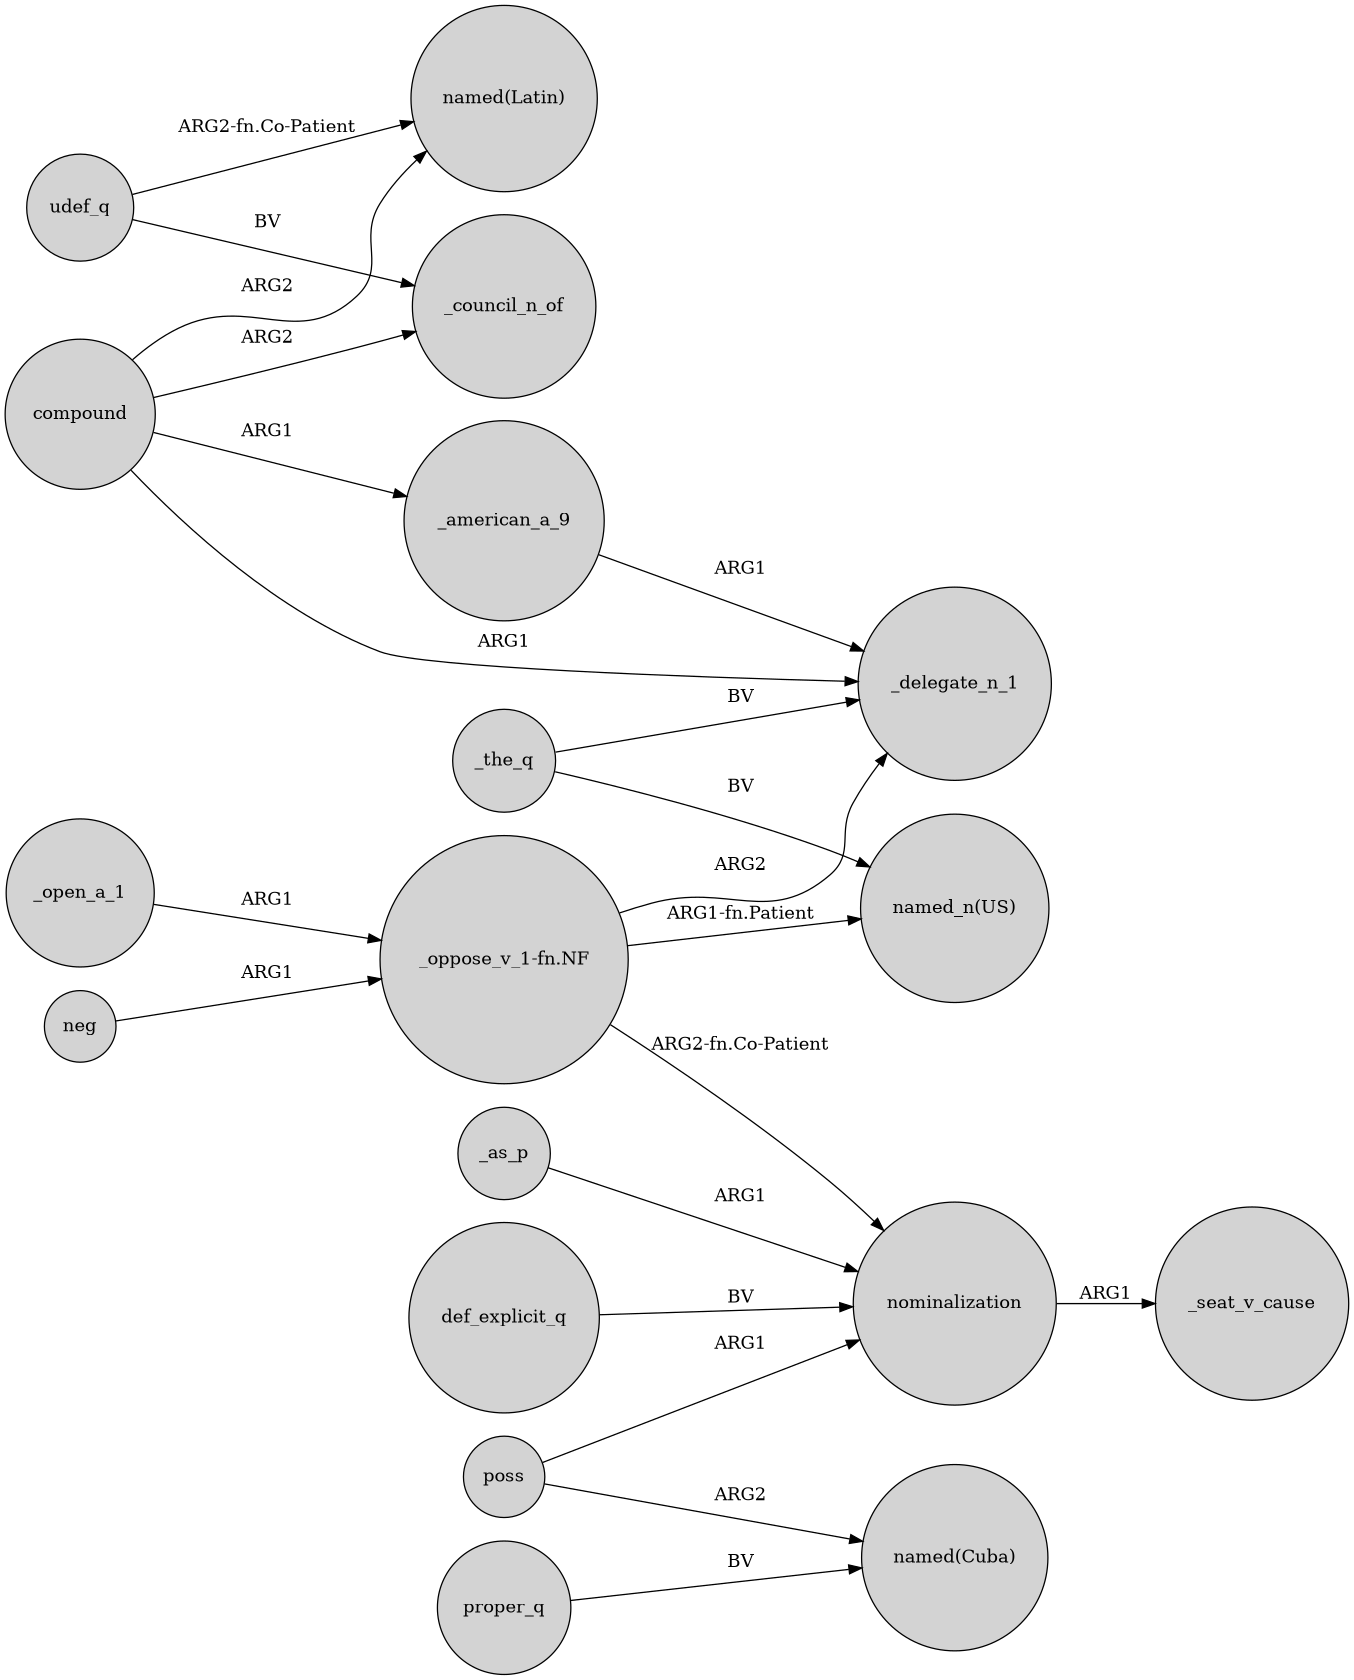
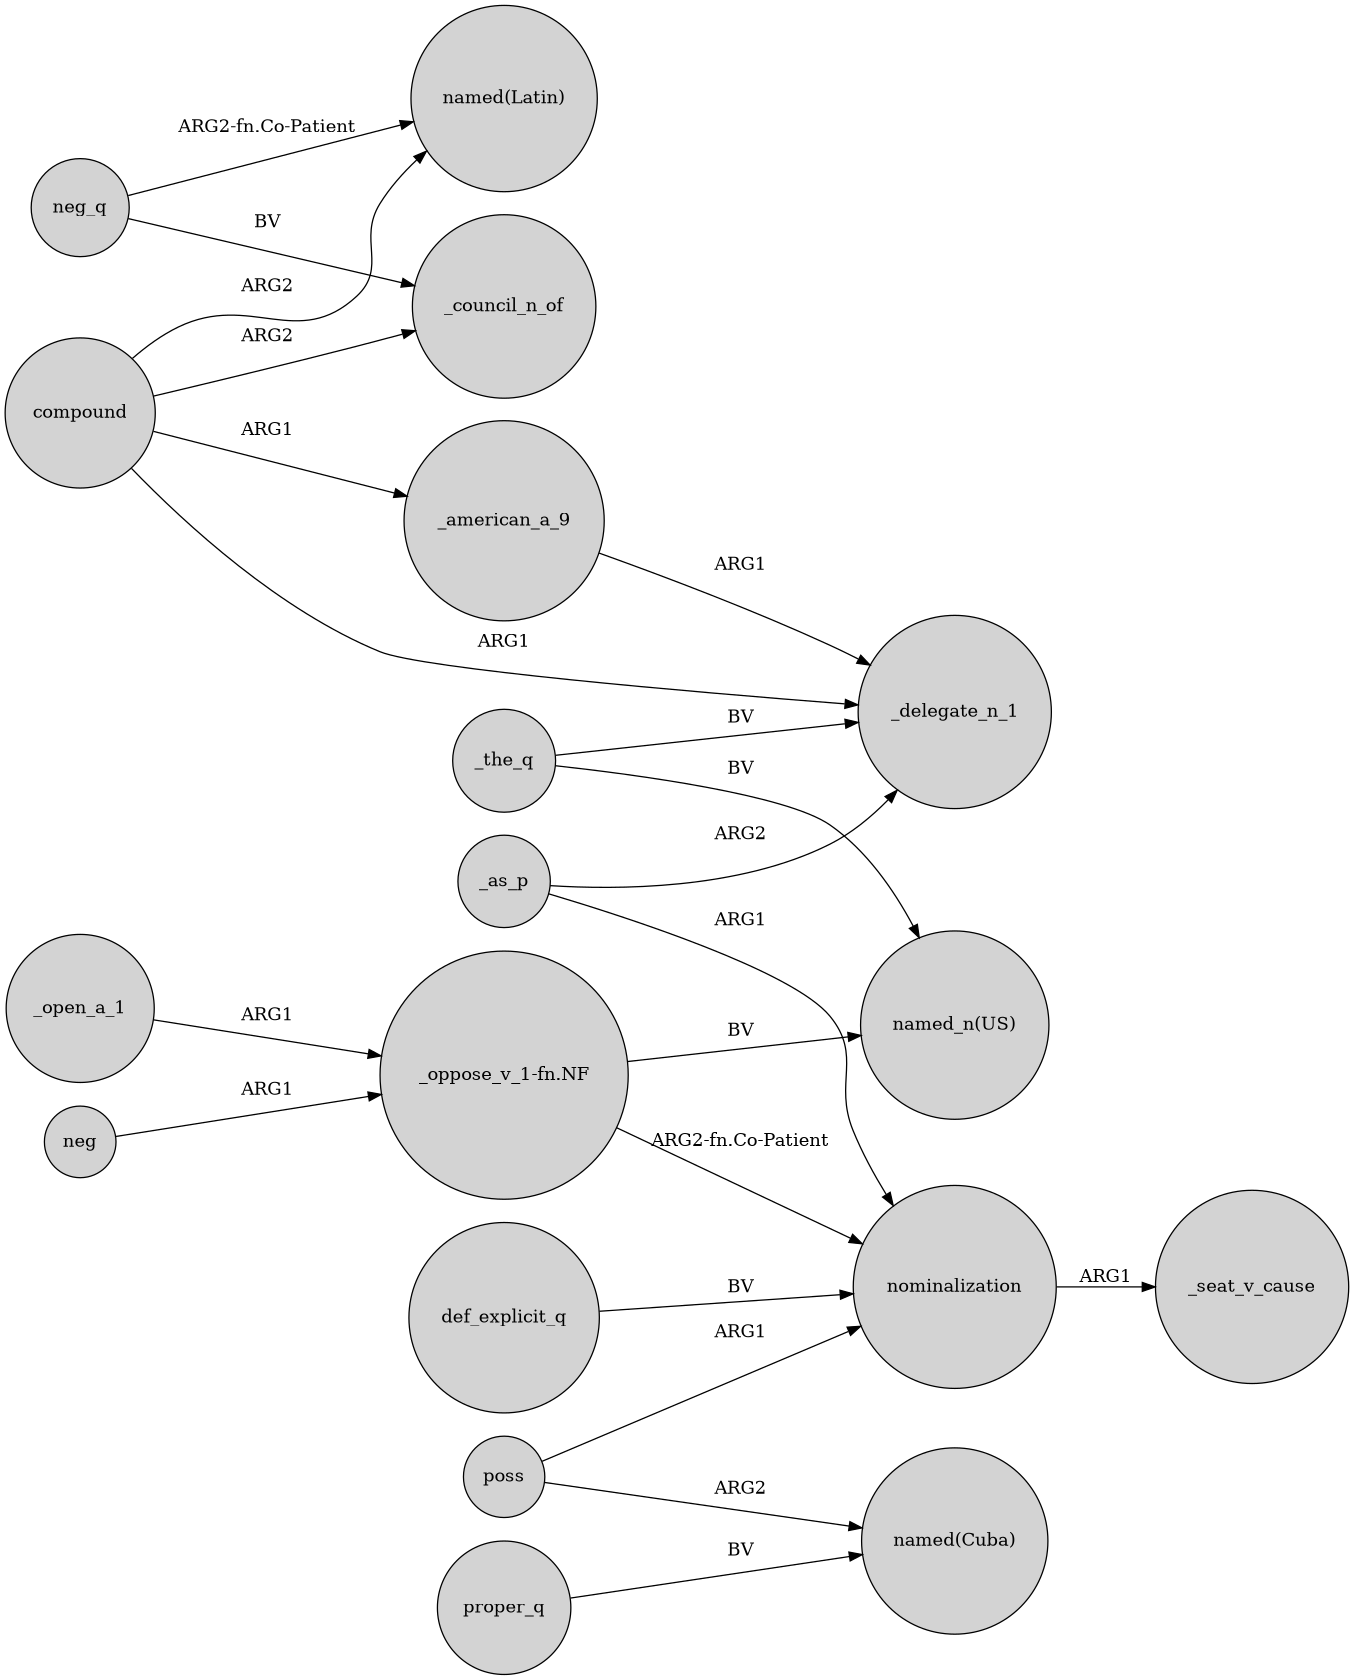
node "udef_q": label "udef_q" -> "neg_q"
edge "_oppose_v_1-fn.NF" -> "_delegate_n_1": now "_as_p" -> "_delegate_n_1"
edge "_oppose_v_1-fn.NF" -> "named_n(US)": label "ARG1-fn.Patient" -> "BV"
